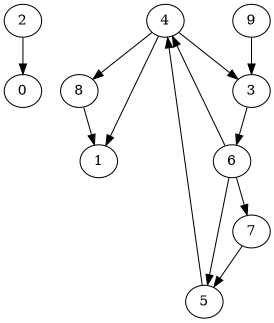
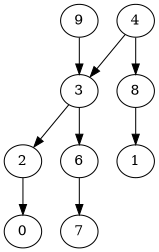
edge "4" -> "1": removed
edge "6" -> "4": removed
edge "3" -> "2": added
node "5": removed
